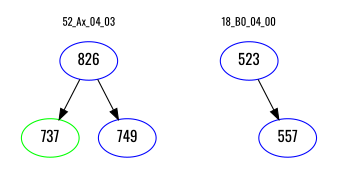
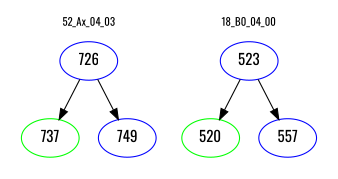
node "826": label "826" -> "726"
node "520": added
